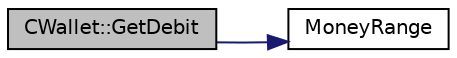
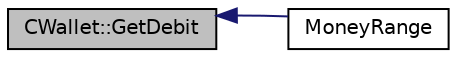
edge "CWallet::GetDebit" -> "MoneyRange": reversed
